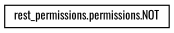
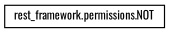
node "rest_permissions.permissions.NOT": label "rest_permissions.permissions.NOT" -> "rest_framework.permissions.NOT"
